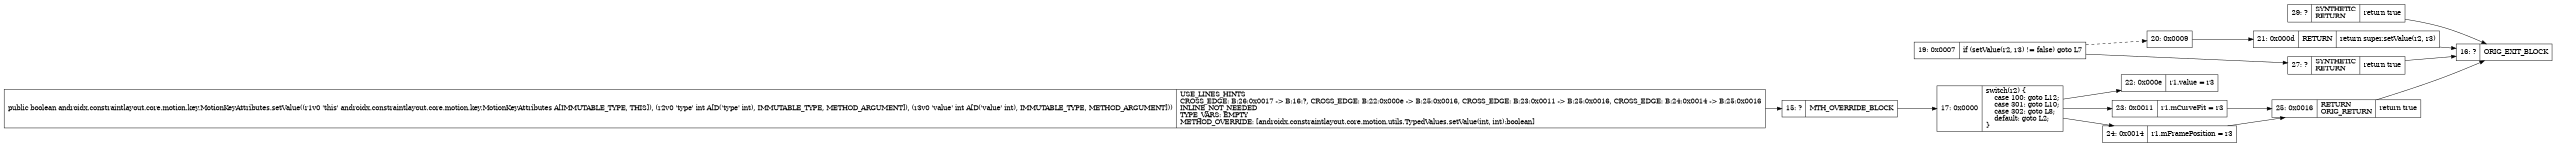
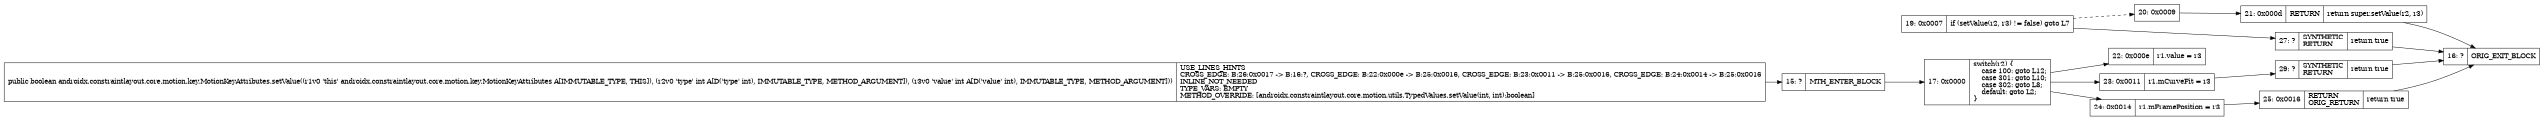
node "15: ?": text "MTH_OVERRIDE_BLOCK" -> "MTH_ENTER_BLOCK"
edge "23: 0x0011" -> "25: 0x0016": now "23: 0x0011" -> "29: ?"
